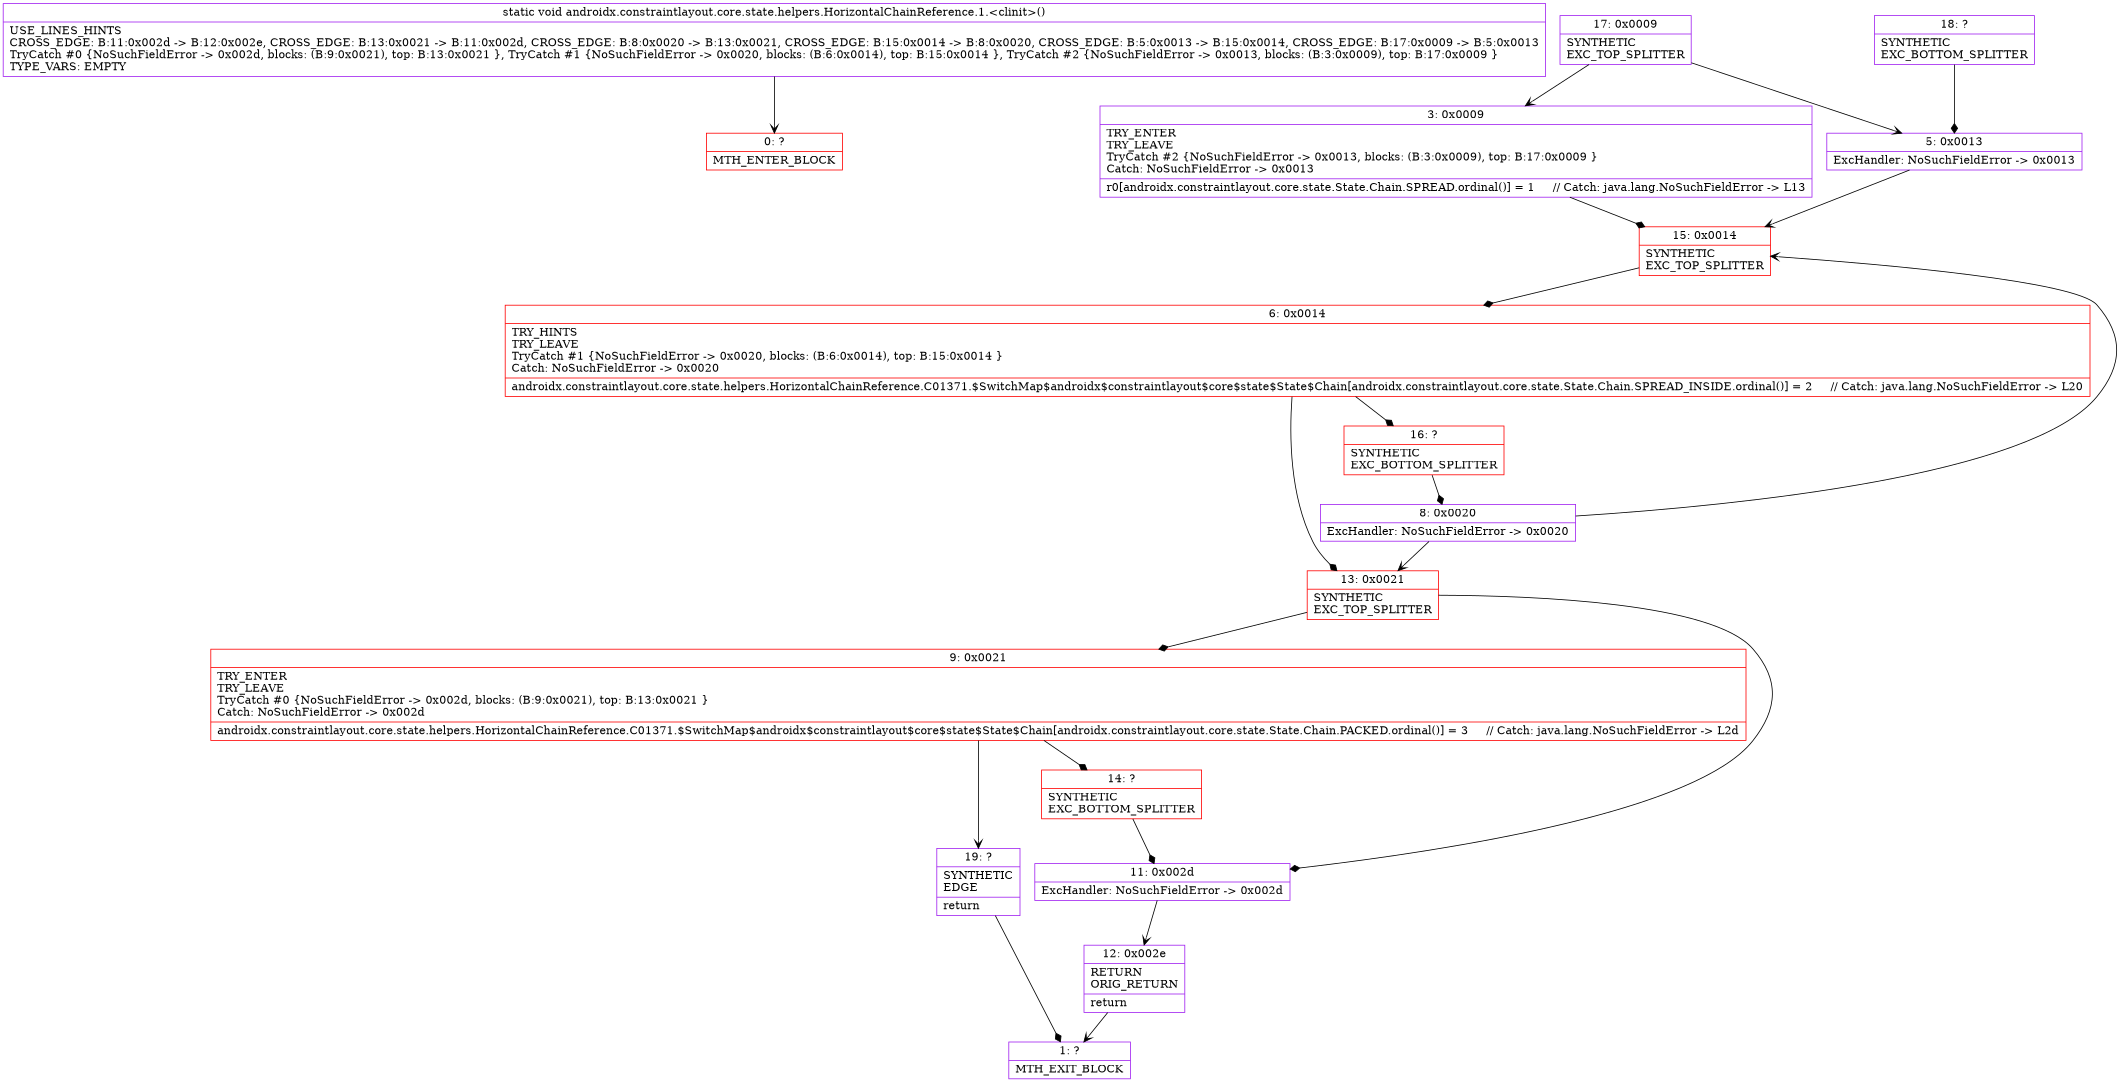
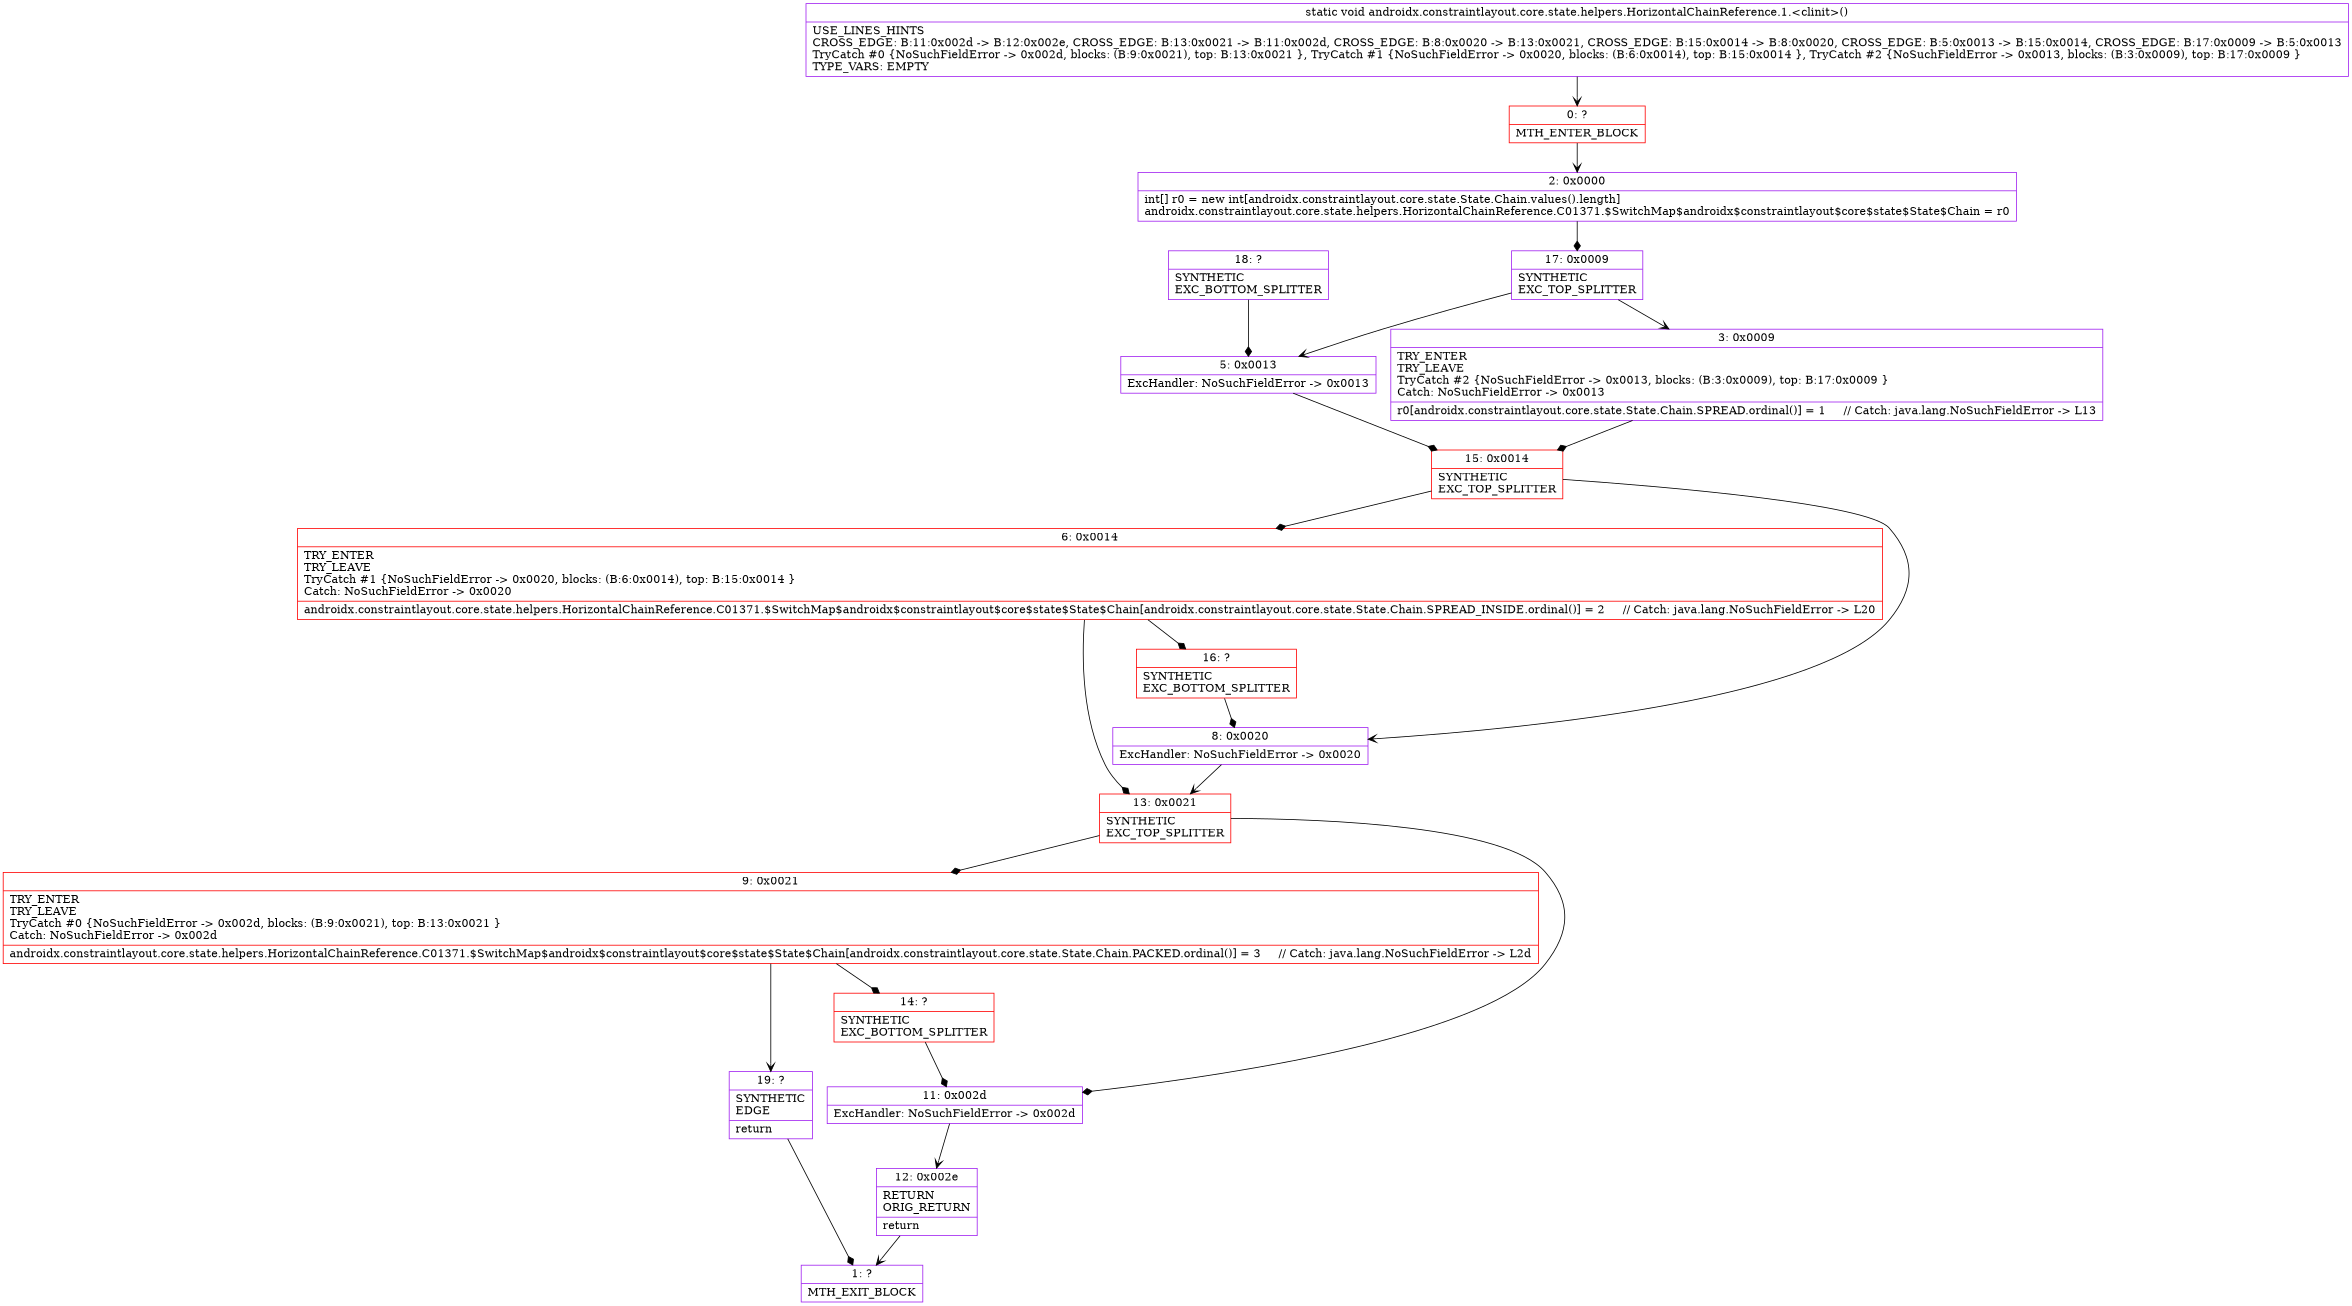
node "2: 0x0000": added
edge "5: 0x0013" -> "15: 0x0014": arrowhead vee -> diamond
node "6: 0x0014": text "TRY_HINTS" -> "TRY_ENTER"
edge "8: 0x0020" -> "15: 0x0014": reversed
